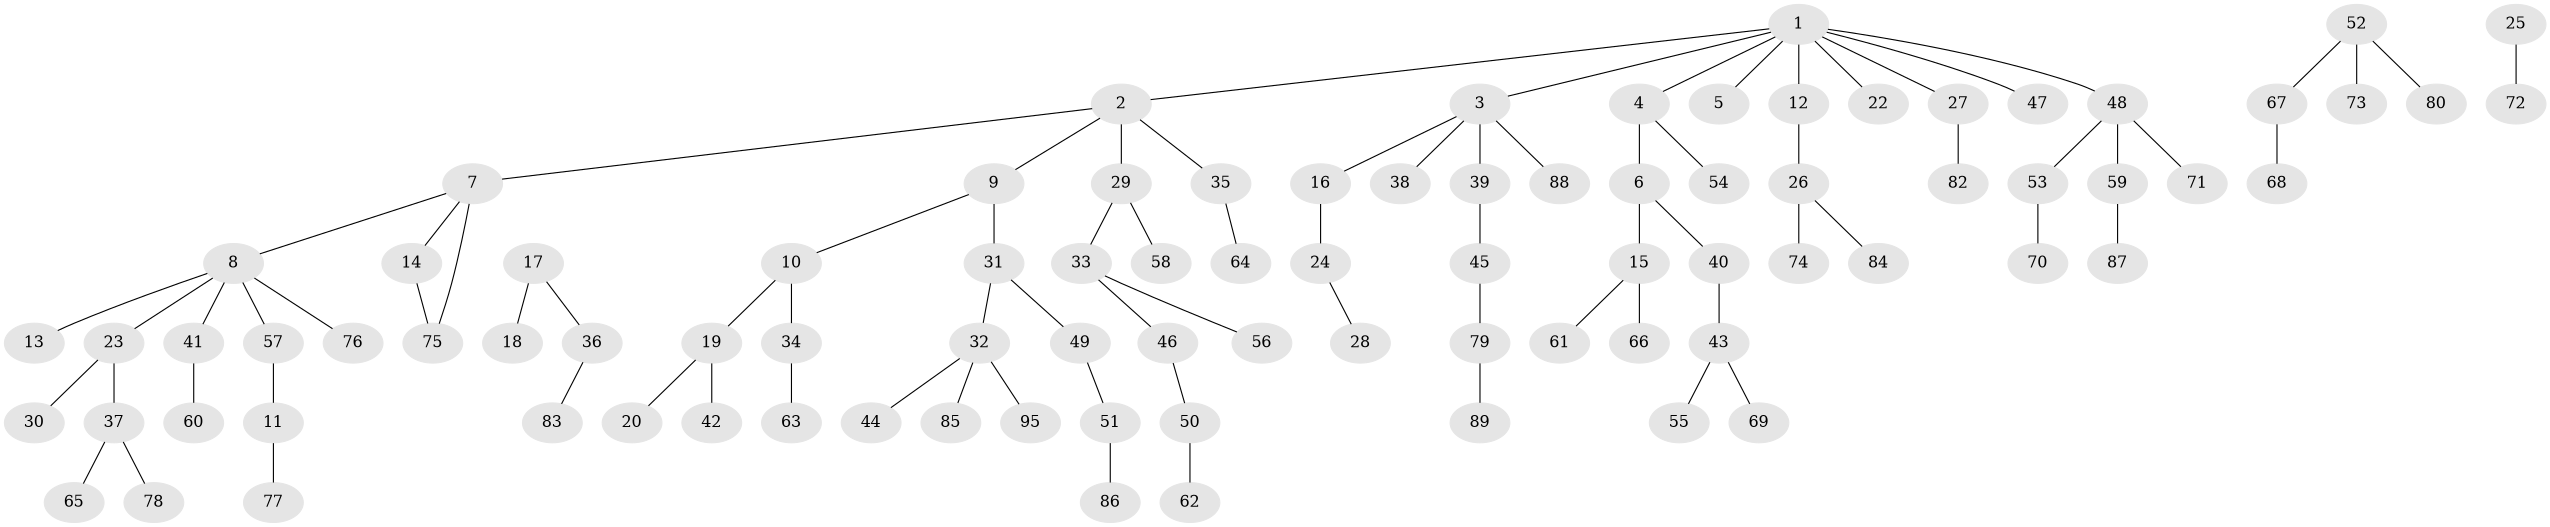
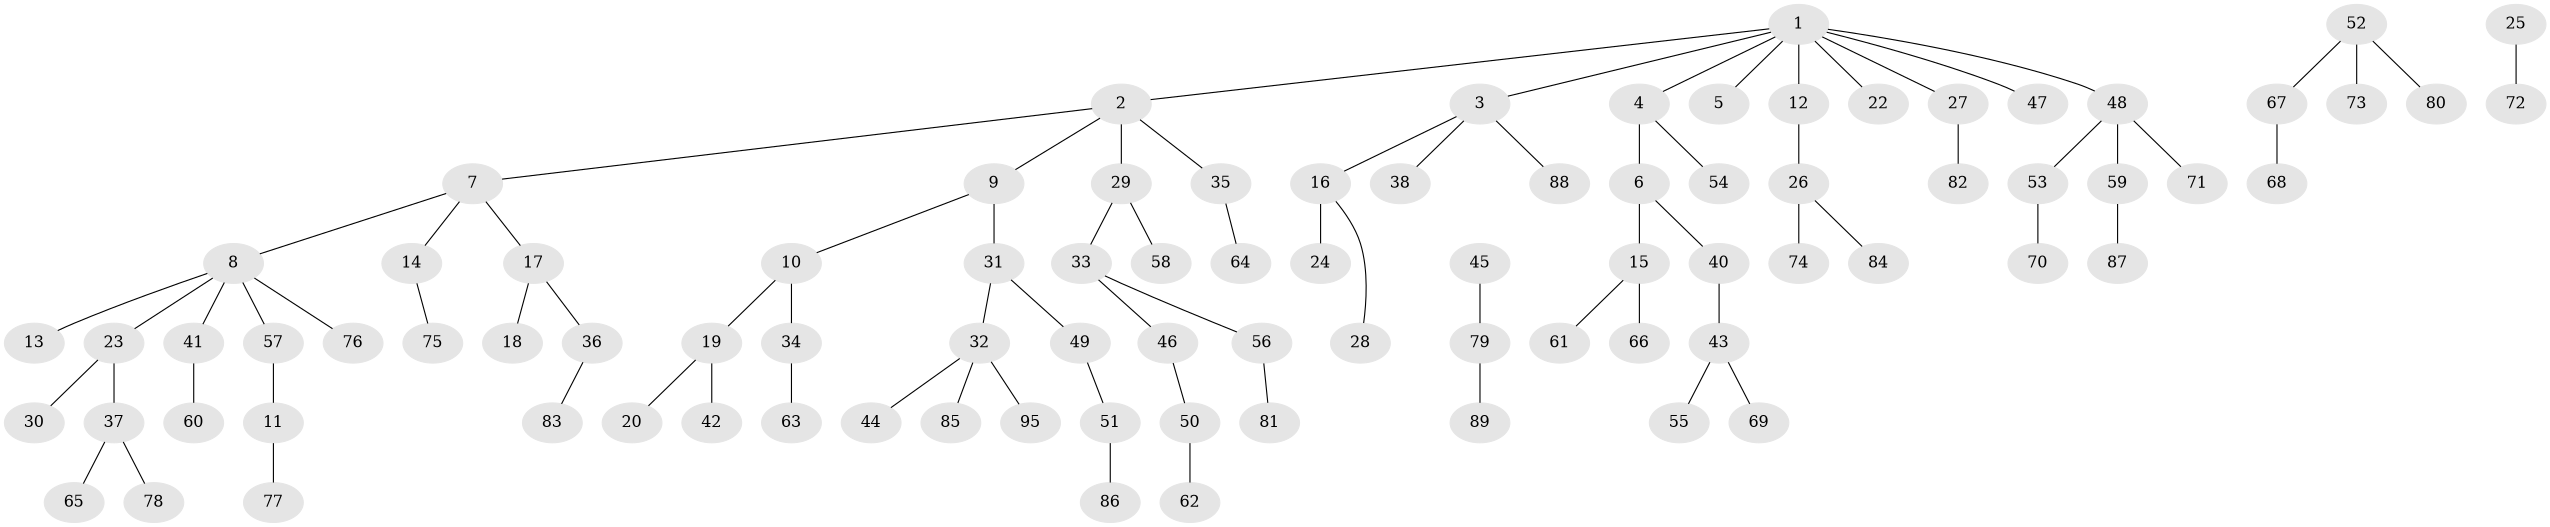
node "39": removed
edge "7" -- "75": now "7" -- "17"
edge "24" -- "28": now "16" -- "28"
node "81": added
